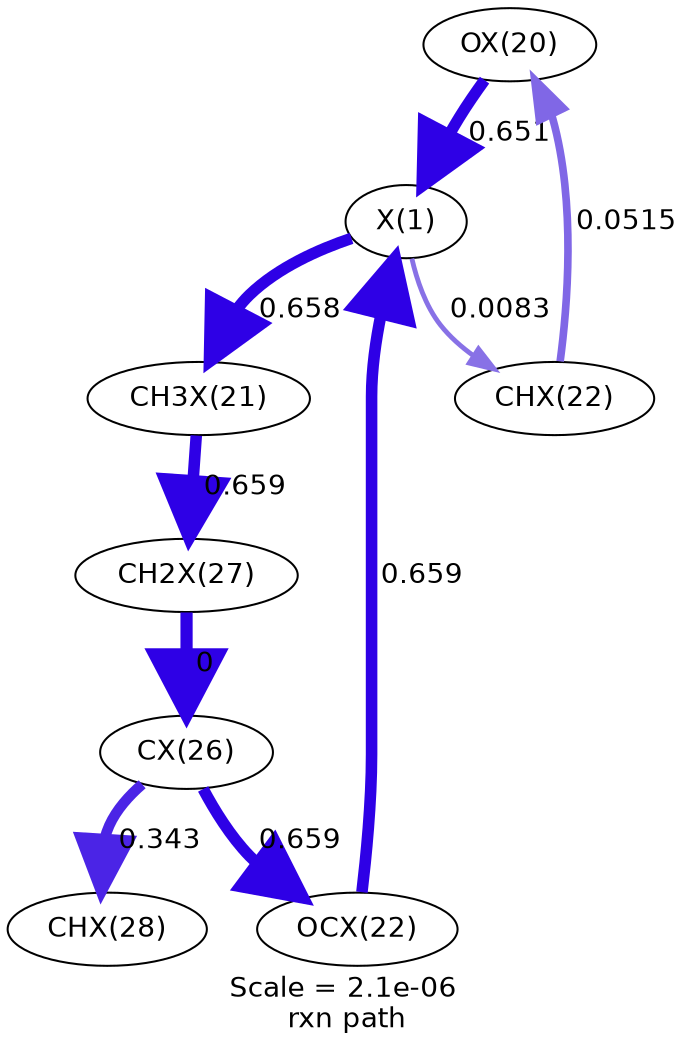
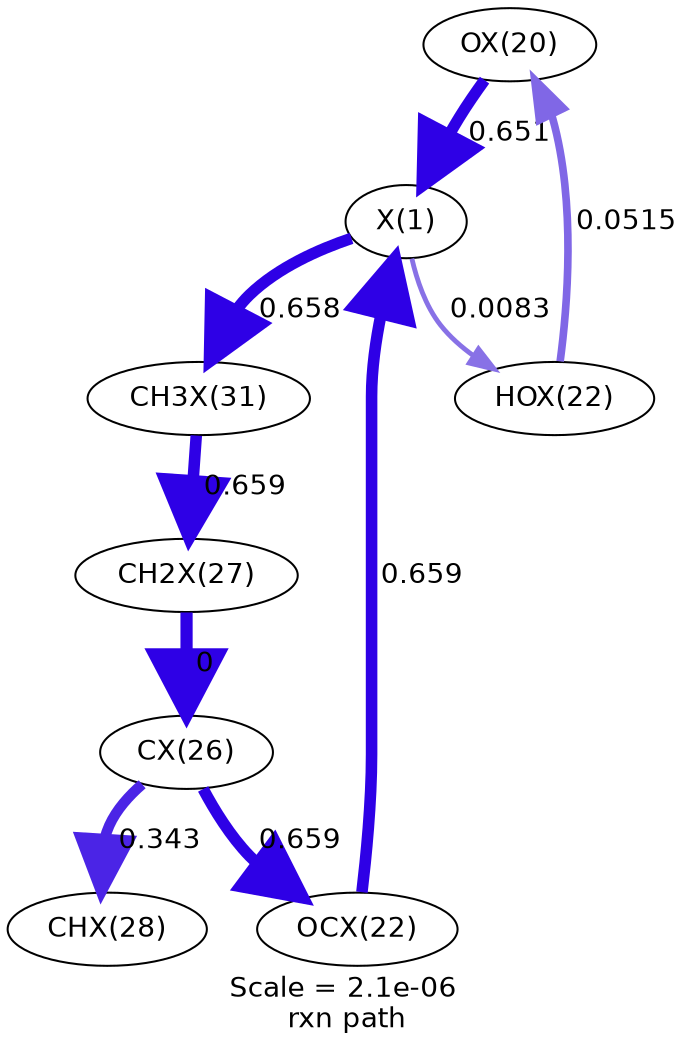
node "CH3X(21)": label "CH3X(21)" -> "CH3X(31)"
node "CHX(22)": label "CHX(22)" -> "HOX(22)"
